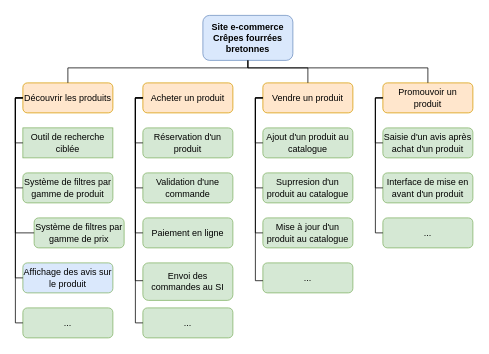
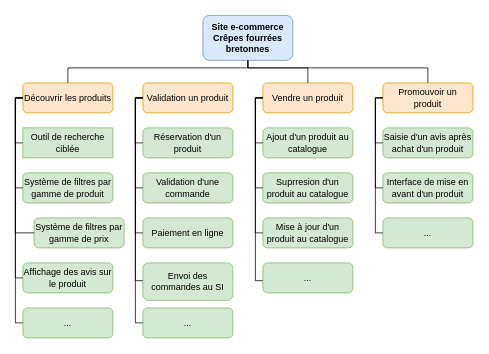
node "Acheter un produit": label "Acheter un produit" -> "Validation un produit"
node "Affichage des avis sur le produit": fillcolor #dae8fc -> #d5e8d4
